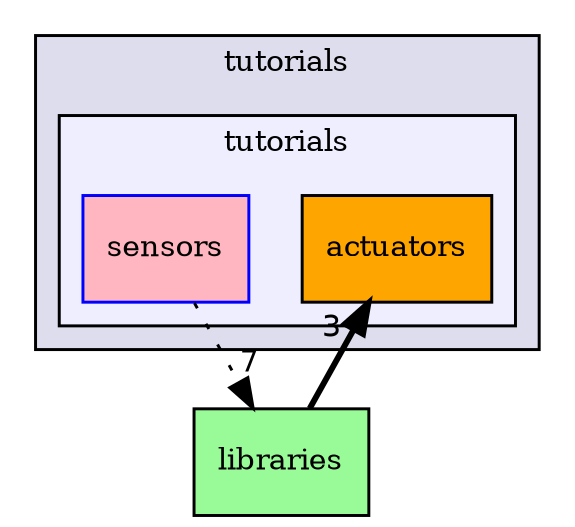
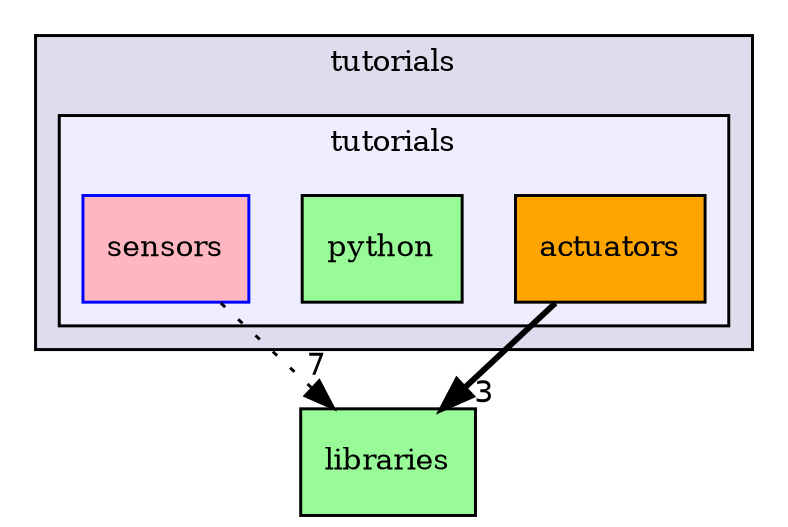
node "python": added
edge "libraries" -> "actuators": reversed
